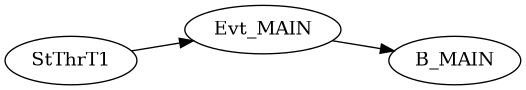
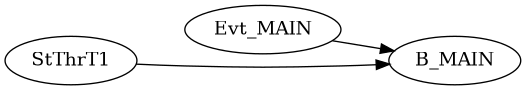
edge "StThrT1" -> "Evt_MAIN": now "StThrT1" -> "B_MAIN"
